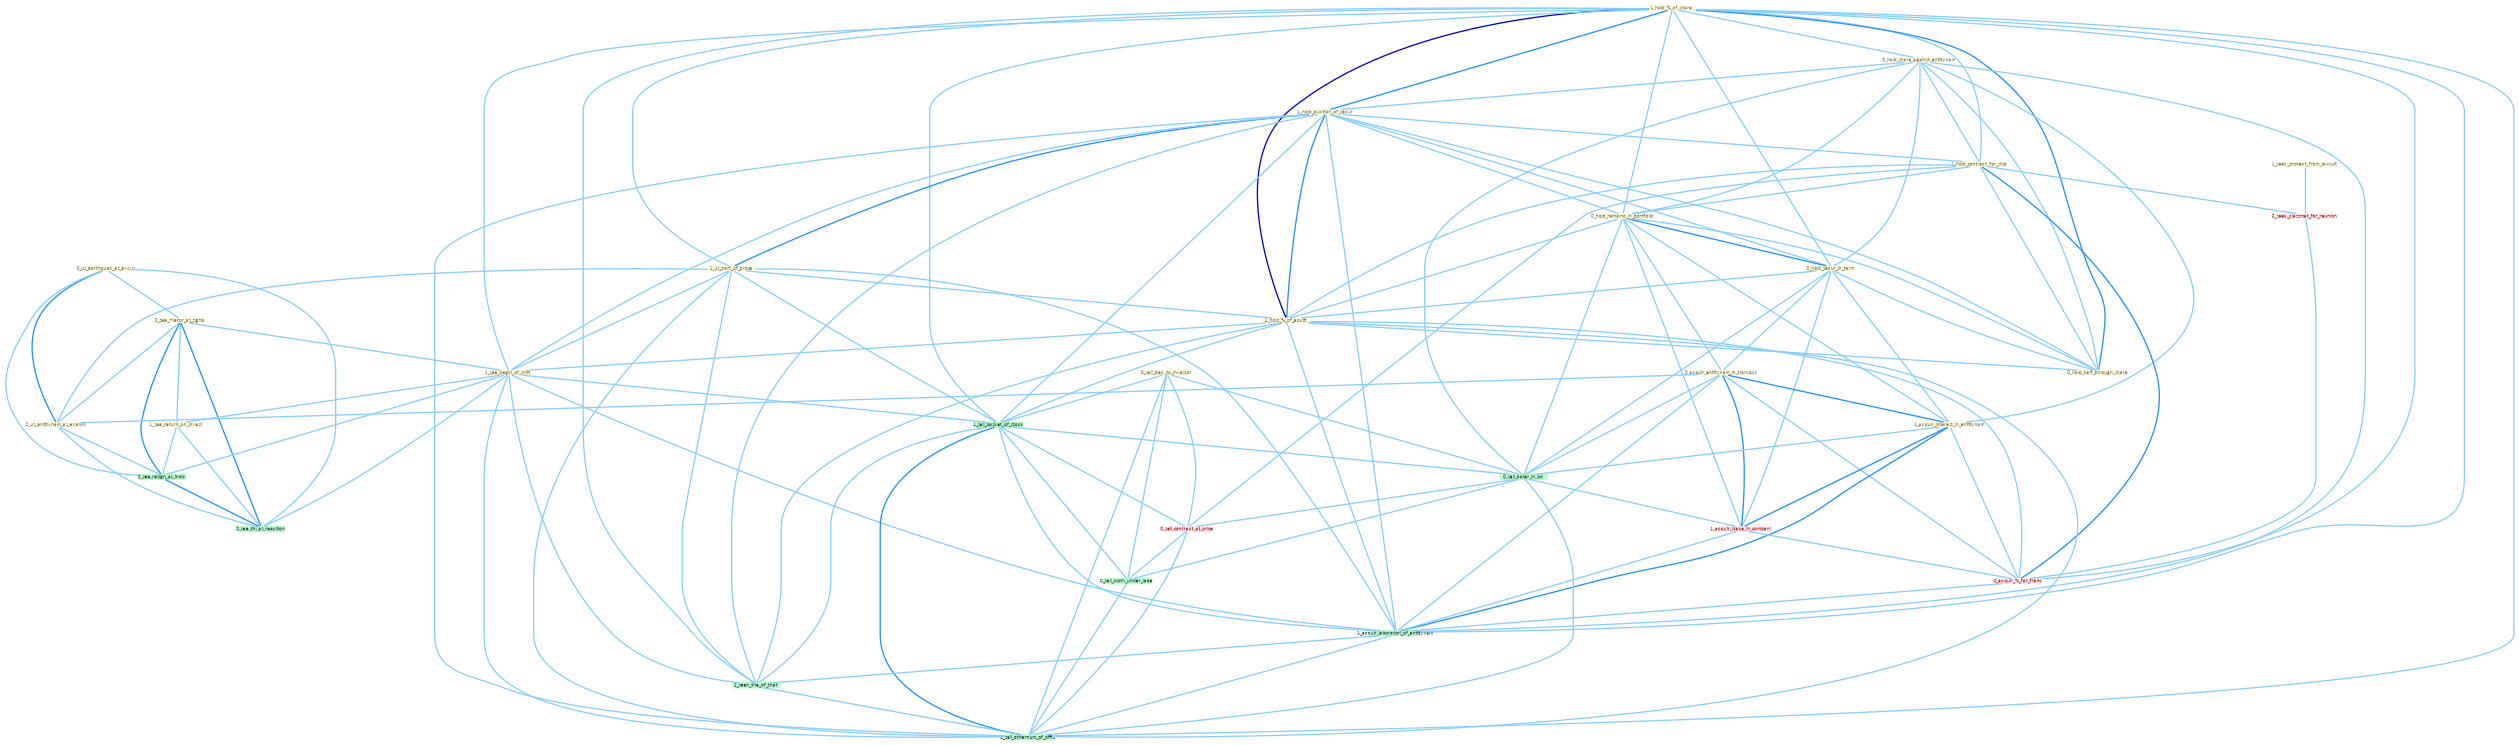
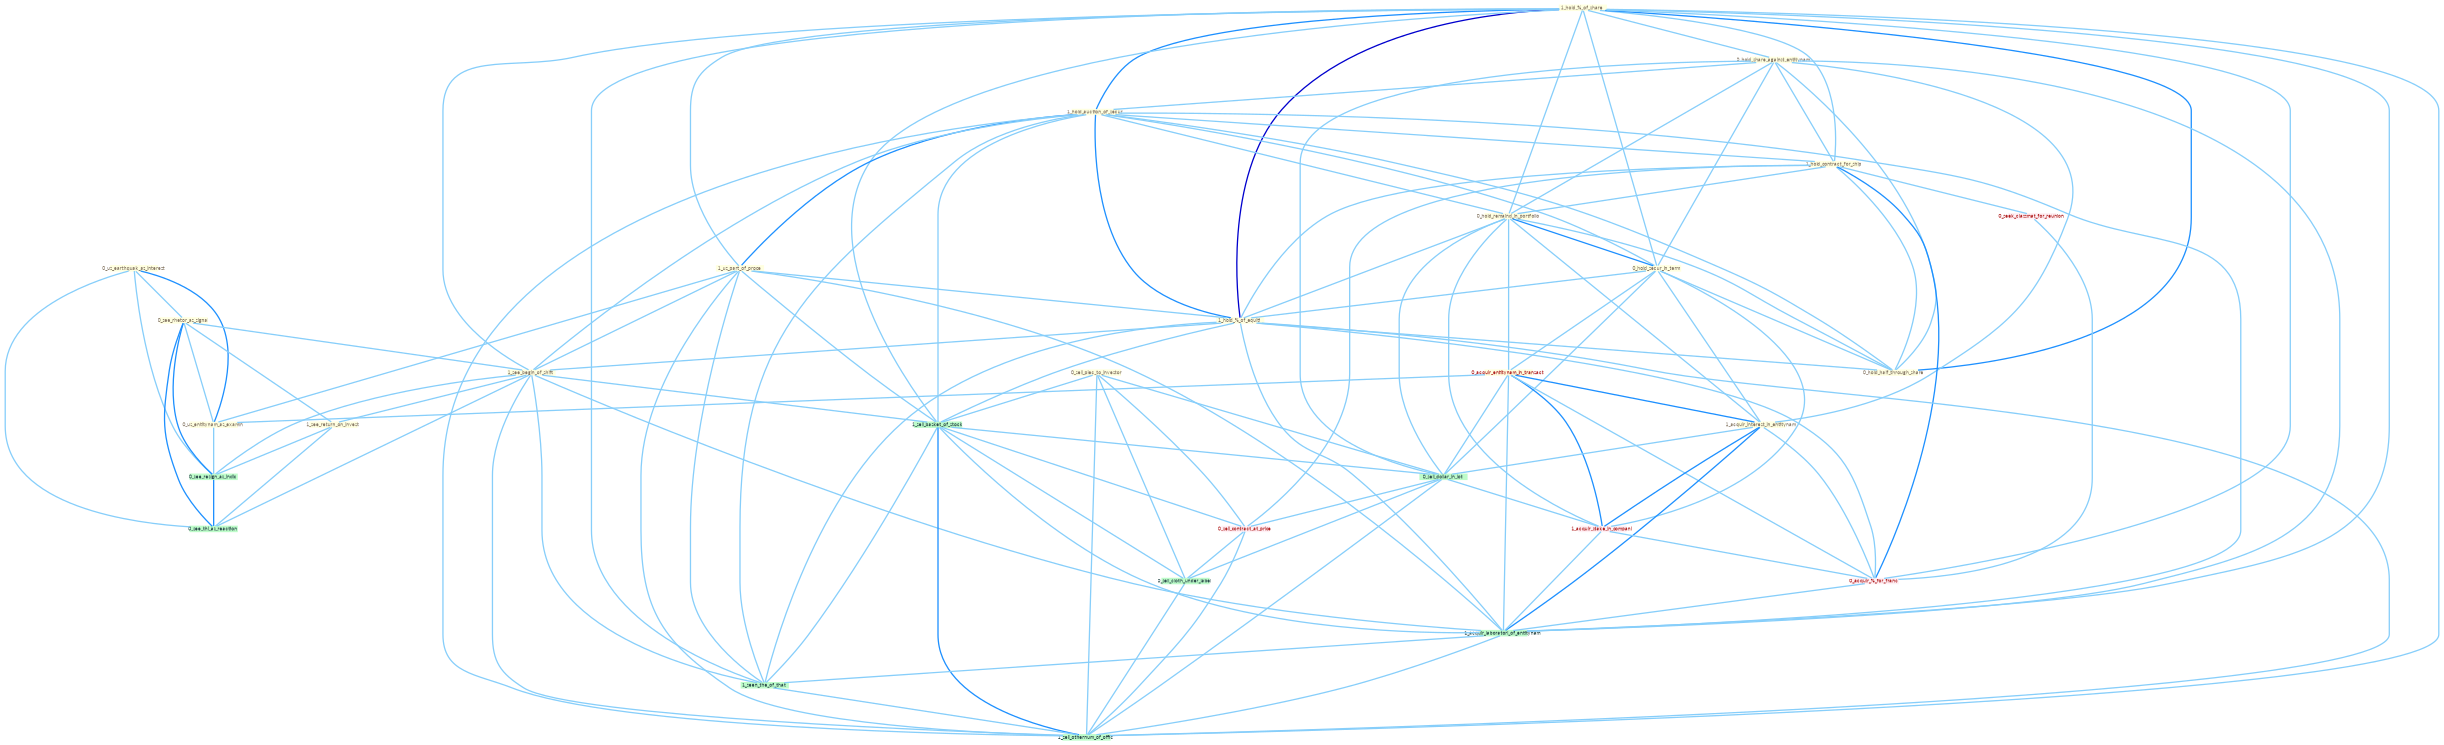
node "1_seek_protect_from_lawsuit": removed
node "0_us_earthquak_as_excus": label "0_us_earthquak_as_excus" -> "0_us_earthquak_as_interest"
node "0_acquir_entitynam_in_transact": fontcolor #8b7d6b -> #b22222
edge "0_us_entitynam_as_examin" -- "0_see_thi_as_reaction": removed
